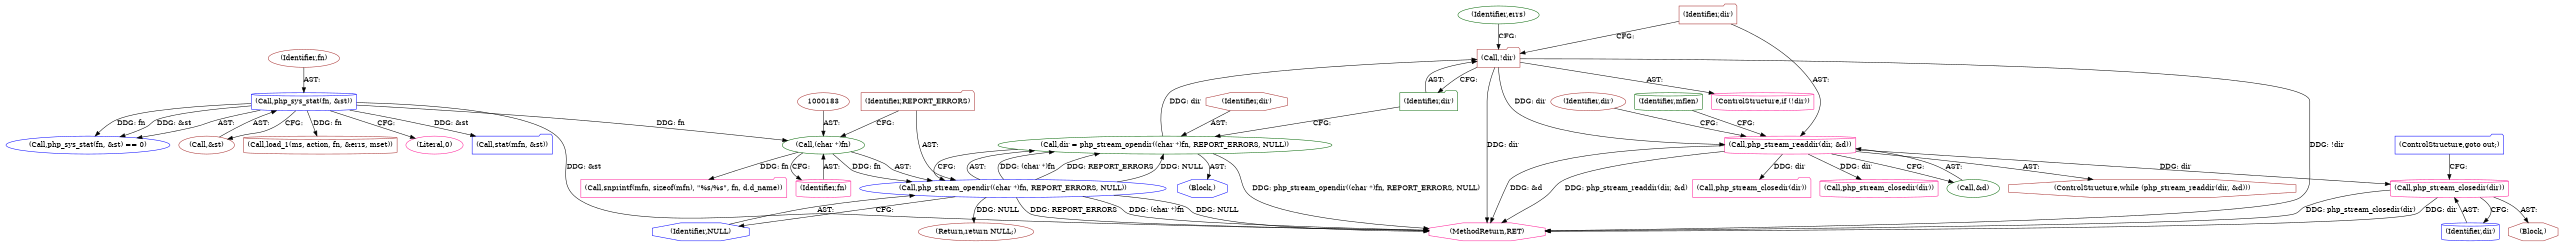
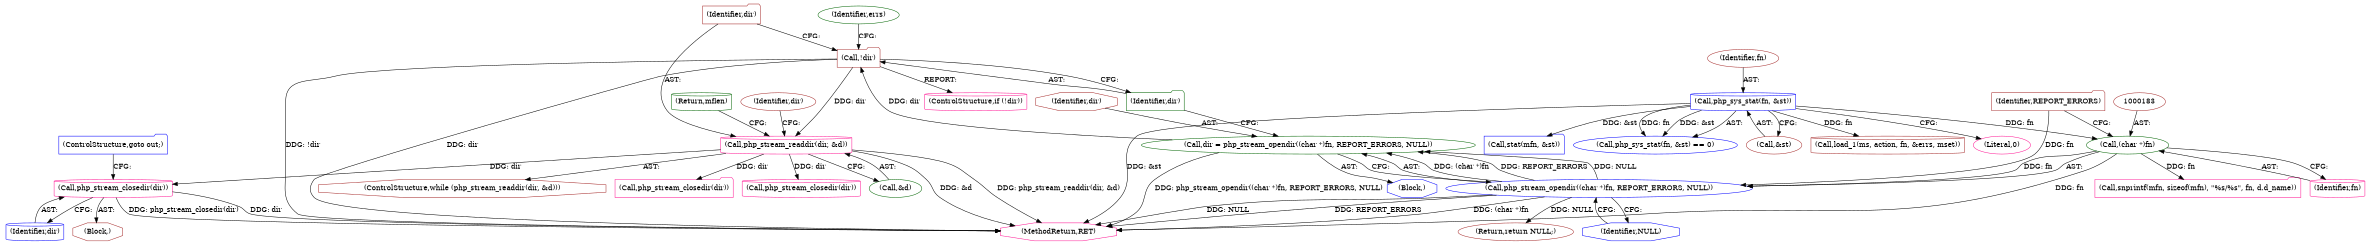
edge "(Call,!dir)" -> "(ControlStructure,if (!dir))": label "AST: " -> "REPORT: "
node "(Identifier,mflen)": label "(Identifier,mflen)" -> "(Return,mflen)"
edge "(Identifier,REPORT_ERRORS)" -> "(Call,php_stream_opendir((char *)fn, REPORT_ERRORS, NULL))": label "AST: " -> "DDG: fn"
edge "(Identifier,NULL)" -> "(Call,php_stream_opendir((char *)fn, REPORT_ERRORS, NULL))": label "AST: " -> "CFG: "
edge "(Call,(char *)fn)" -> "(MethodReturn,RET)": added, label "DDG: fn"
